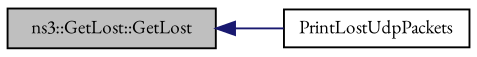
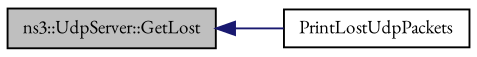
node "ns3::GetLost::GetLost": label "ns3::GetLost::GetLost" -> "ns3::UdpServer::GetLost"
